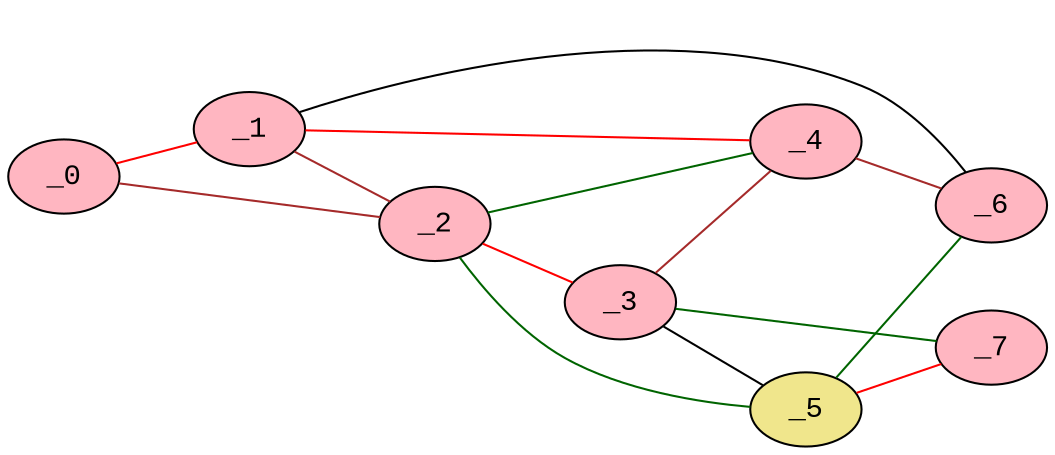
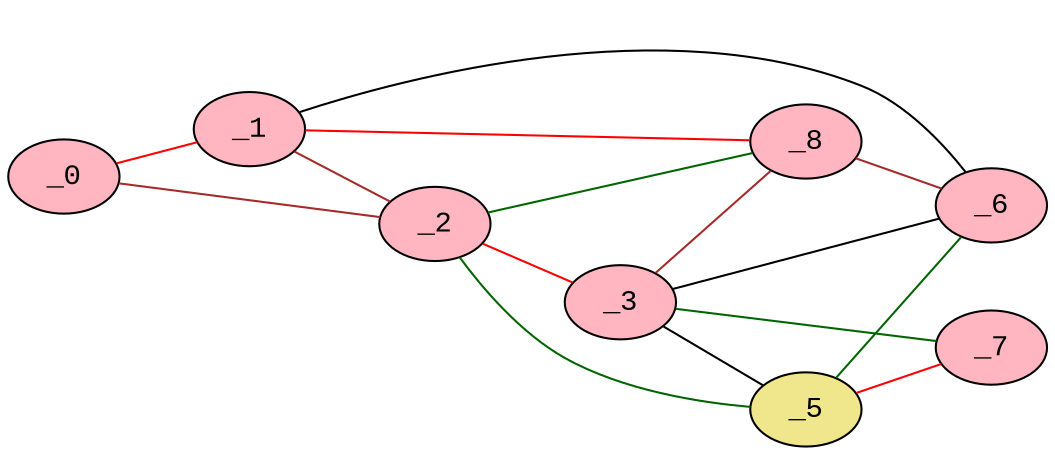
node "_4": label "_4" -> "_8"
edge "_6" -- "_3": added
